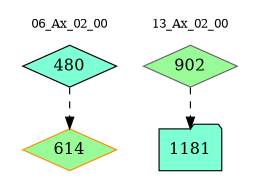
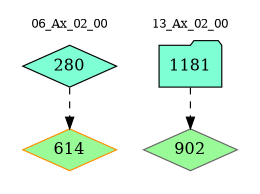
node "480": label "480" -> "280"
edge "902" -> "1181": reversed
